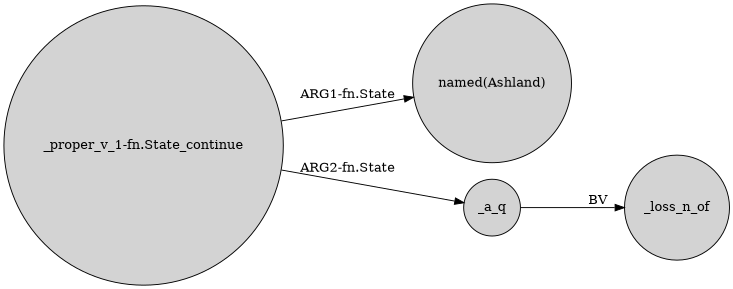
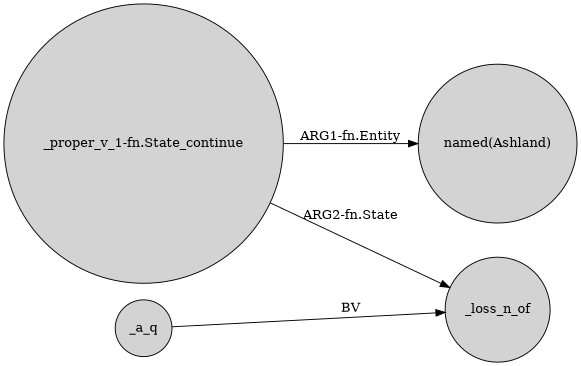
edge "_proper_v_1-fn.State_continue" -> "named(Ashland)": label "ARG1-fn.State" -> "ARG1-fn.Entity"
edge "_proper_v_1-fn.State_continue" -> "_a_q": now "_proper_v_1-fn.State_continue" -> "_loss_n_of"
